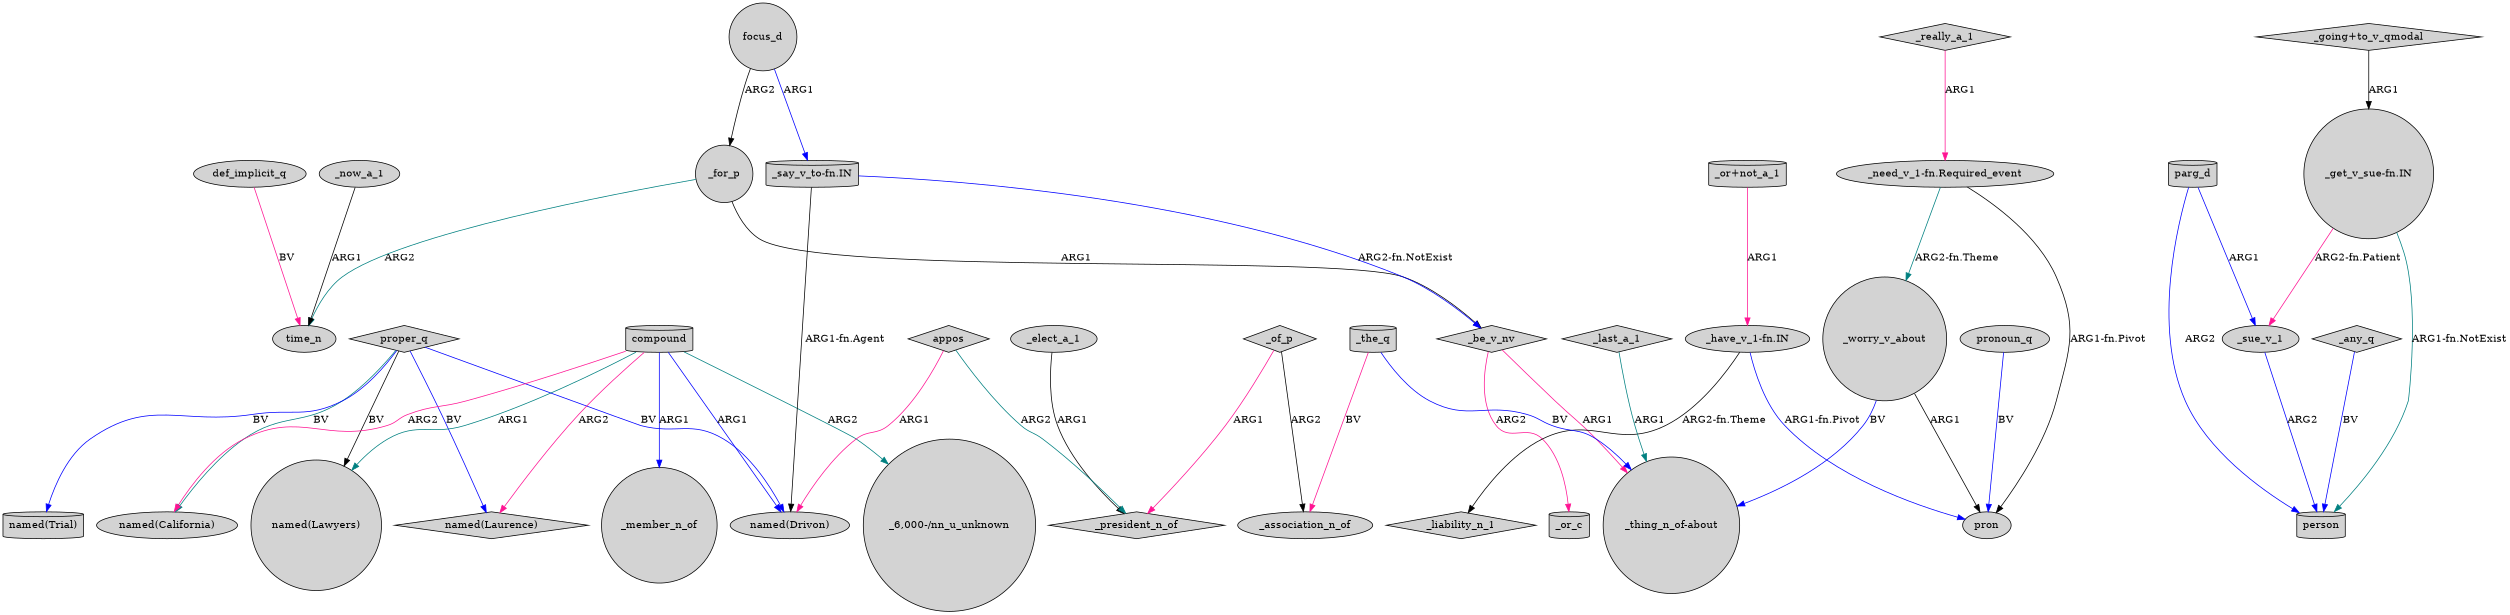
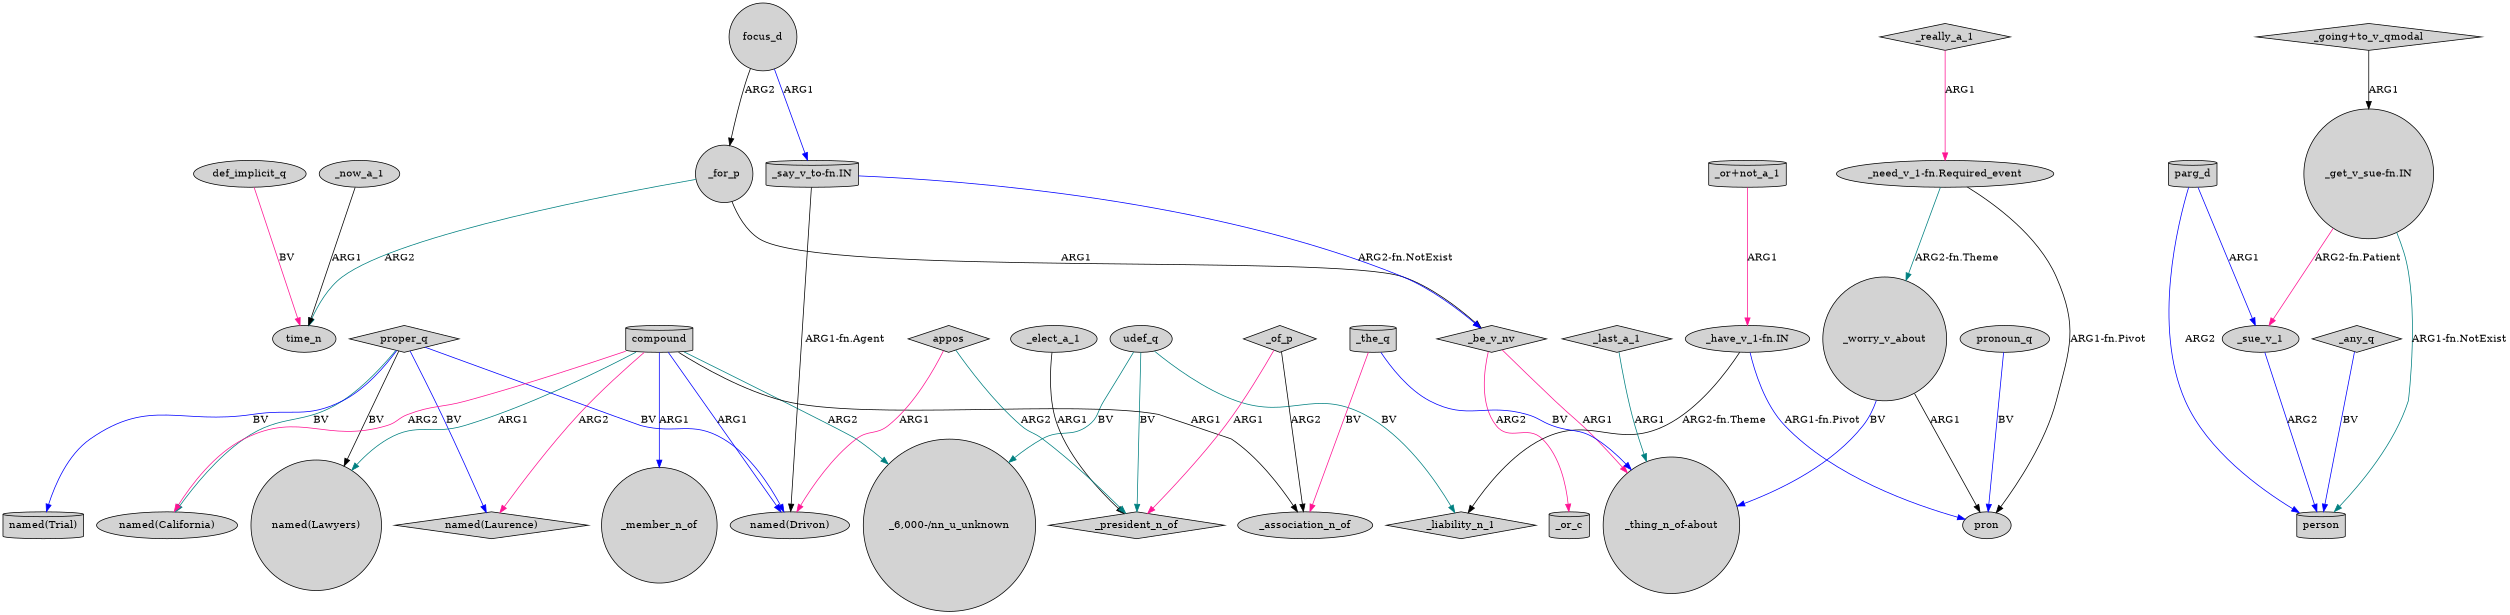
node "udef_q": added
edge "compound" -> "_association_n_of": added, label "ARG1"
